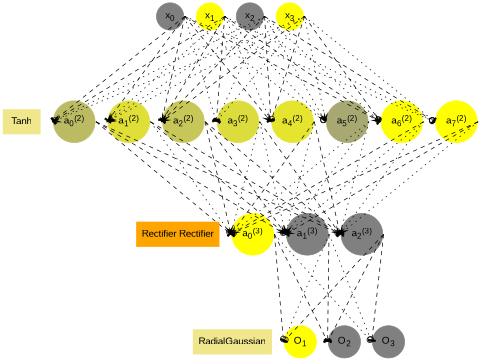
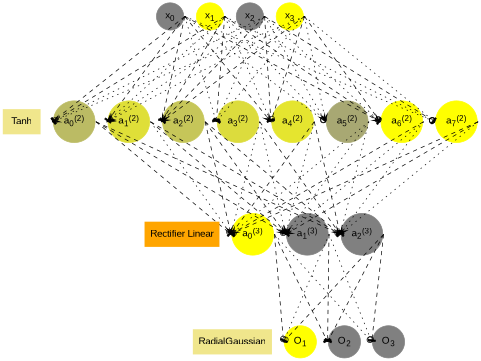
node "Rectifier Rectifier": label "Rectifier Rectifier" -> "Rectifier Linear"
